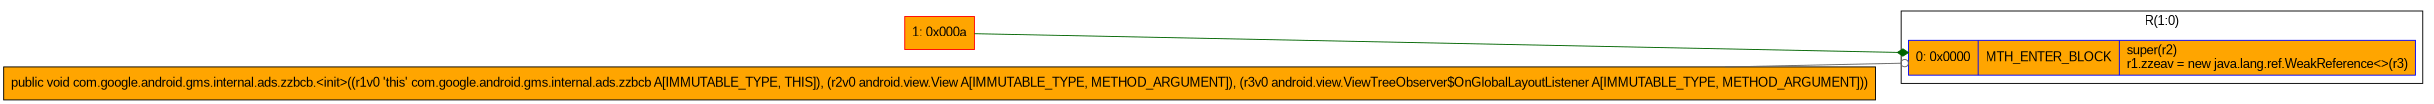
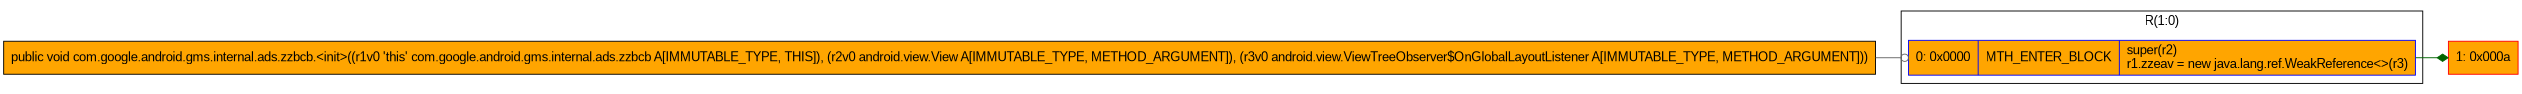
edge "1: 0x000a" -> "0: 0x0000": reversed
